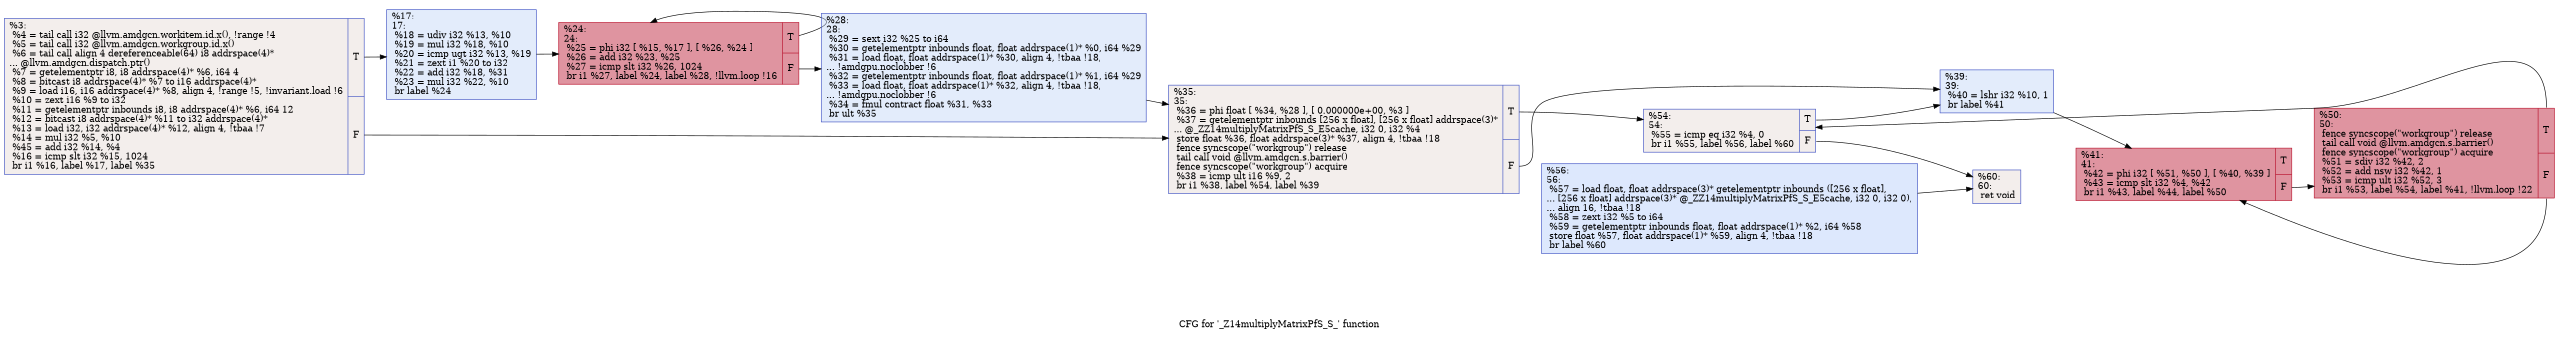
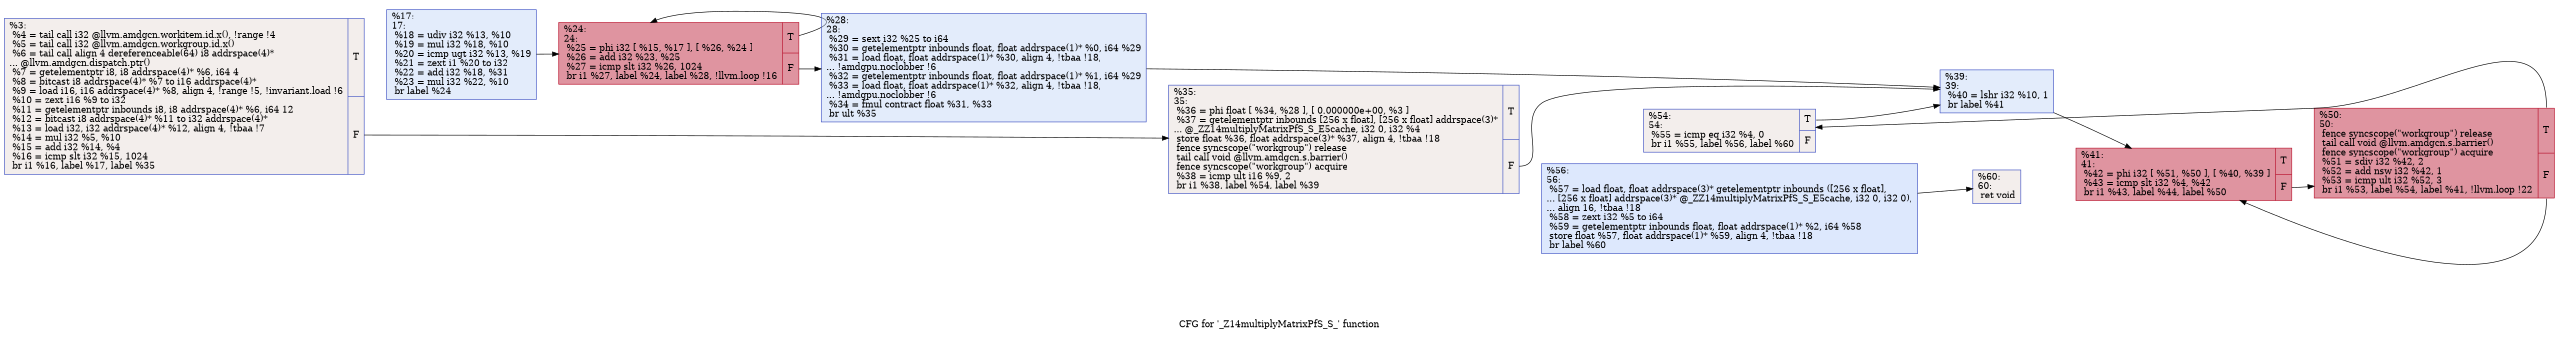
edge "%3:" -> "%17:": removed
edge "%28:" -> "%35:": now "%28:" -> "%39:"
edge "%35:" -> "%54:": removed
node "%3:": text "%45 = add i32 %14, %4" -> "%15 = add i32 %14, %4"
edge "%54:" -> "%60:": removed
